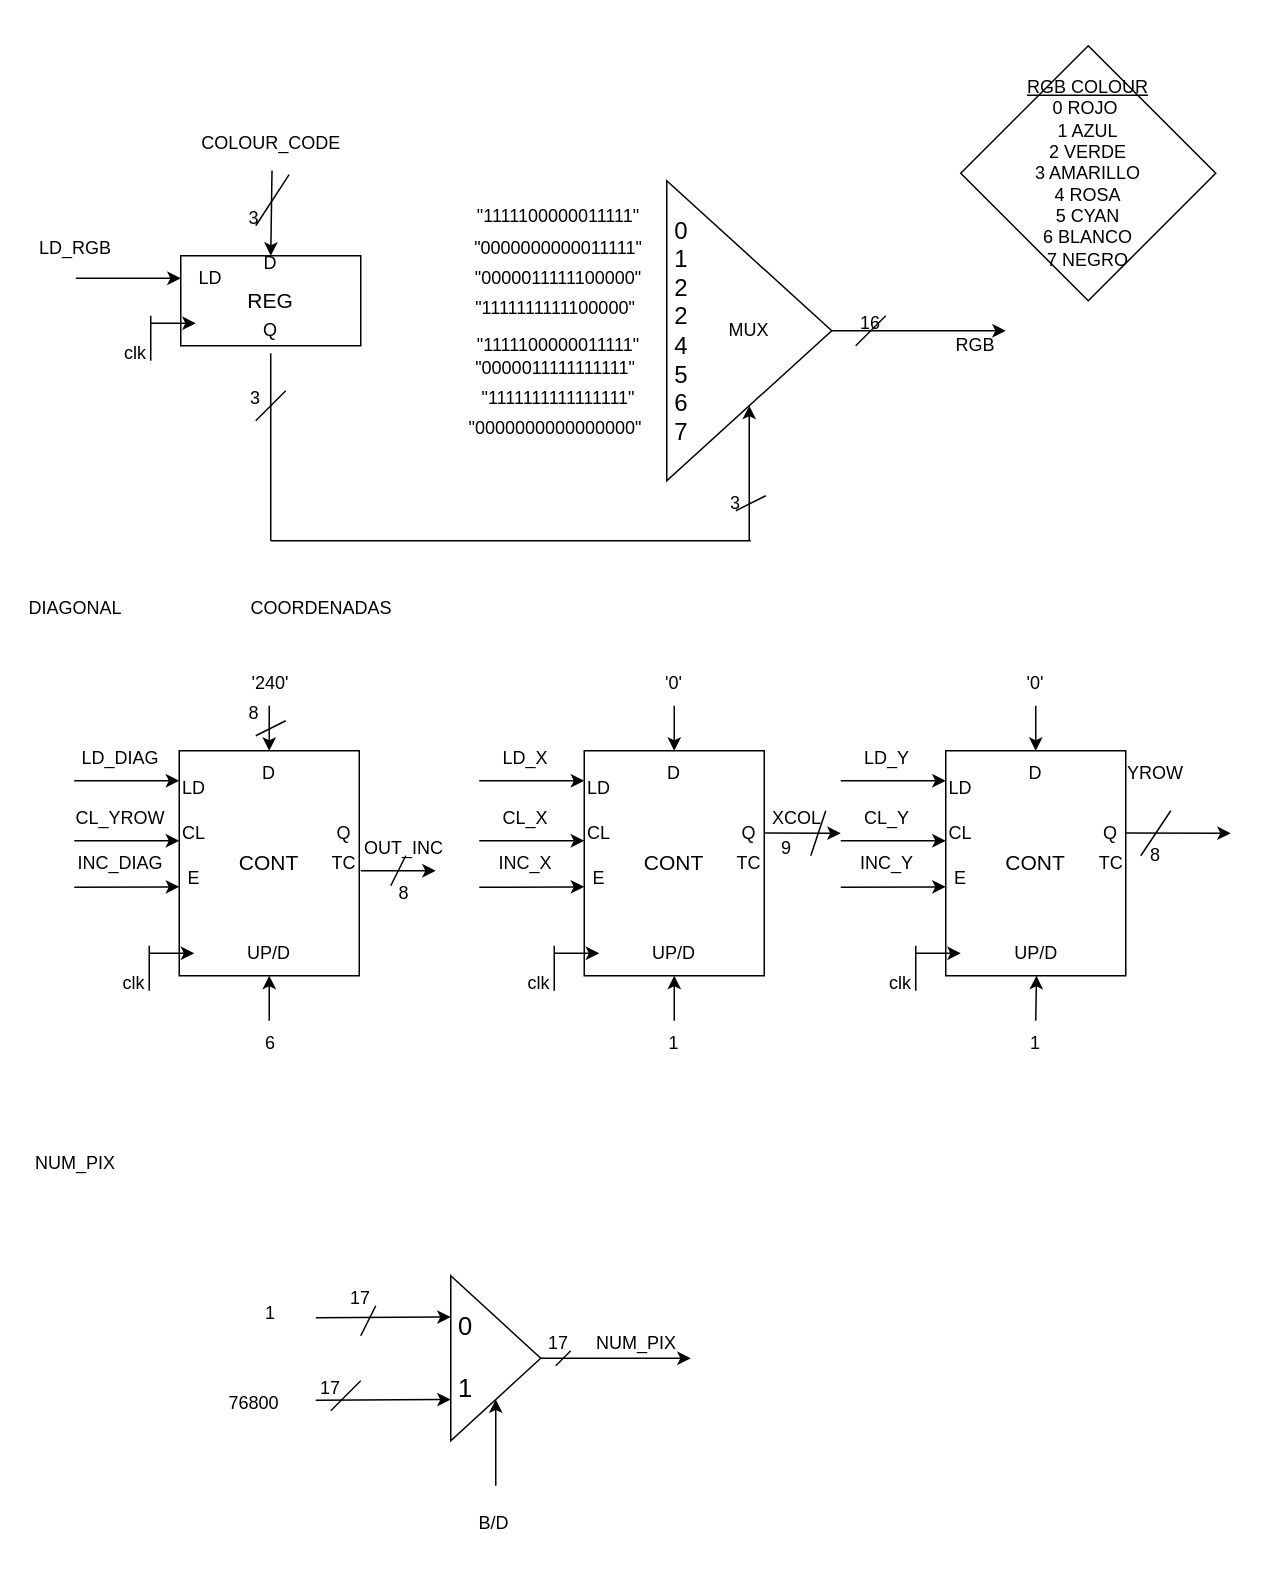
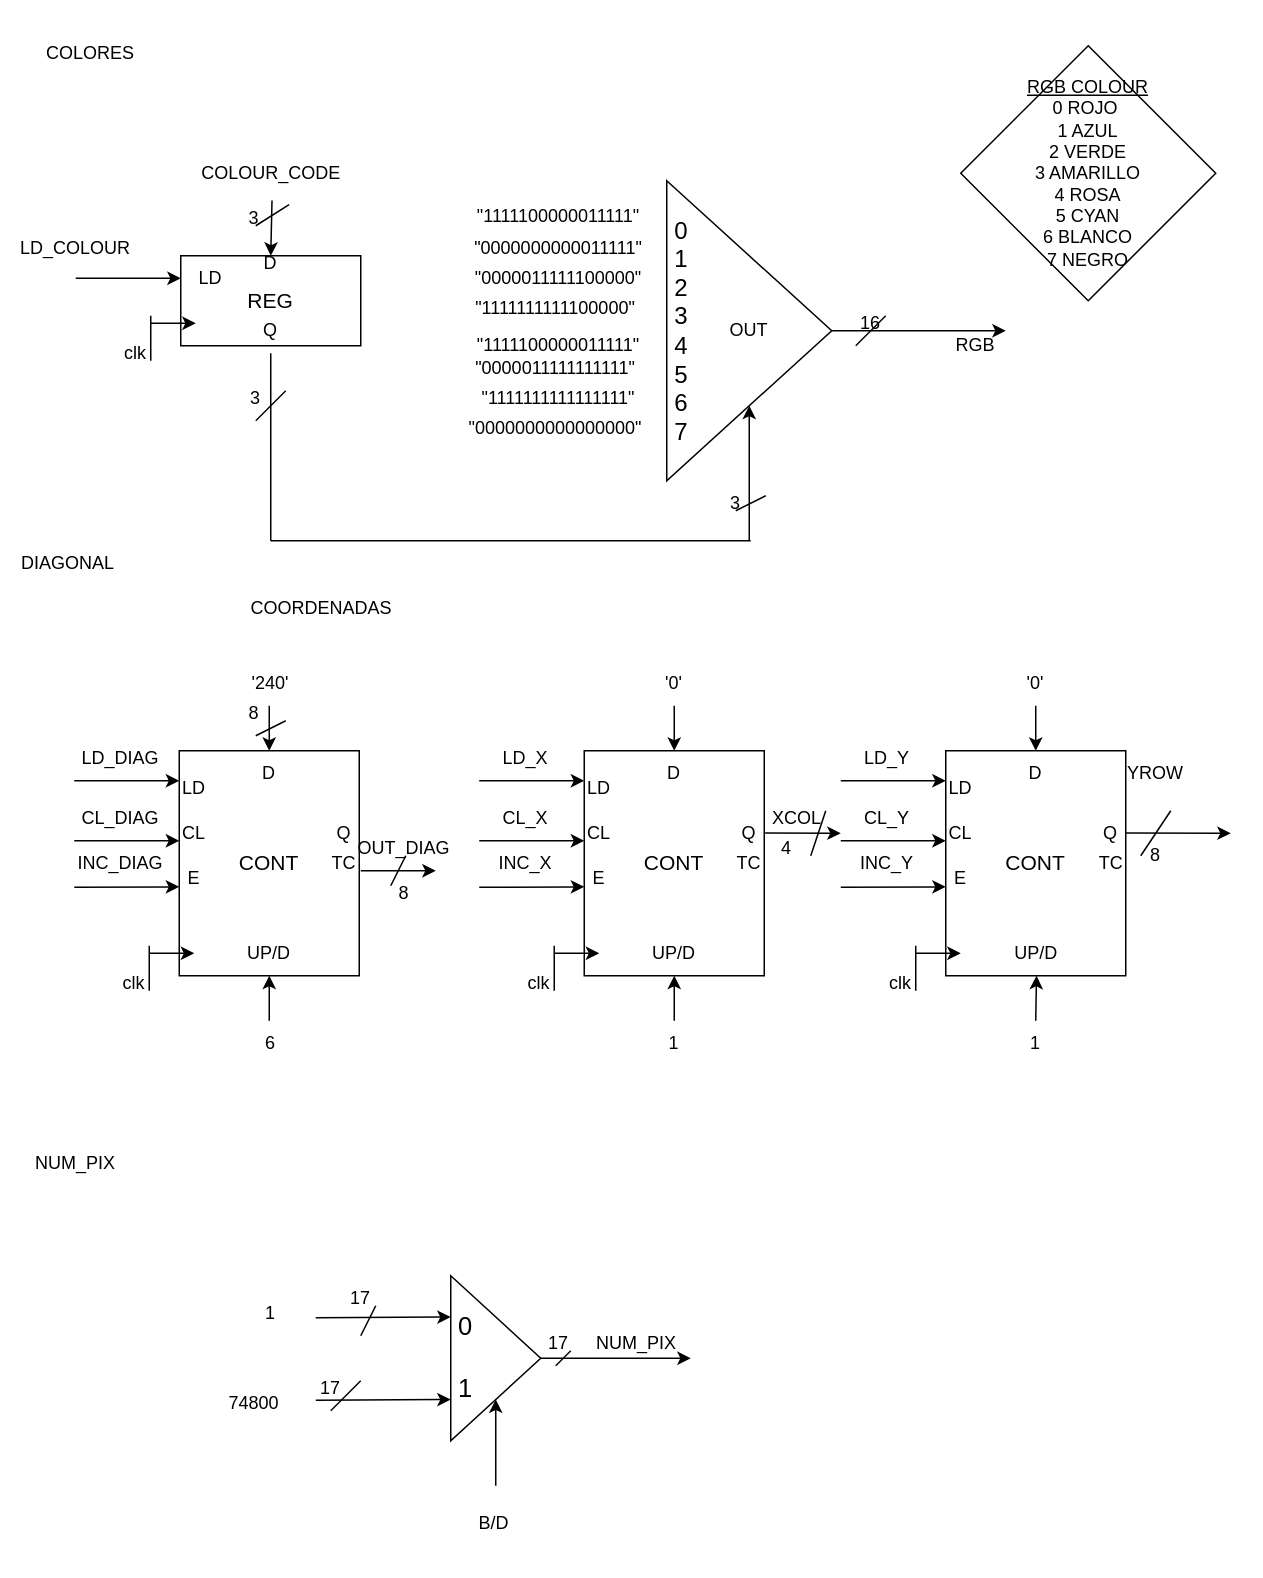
node "COLORES": added
node "COLOUR_CODE": moved (271, 143) -> (271, 173)
node "LD_RGB": label "LD_RGB" -> "LD_COLOUR"
node "0 1 2 2 4 5 6 7": label "0 1 2 2 4 5 6 7" -> "0 1 2 3 4 5 6 7"
node "MUX": label "MUX" -> "OUT"
node "DIAGONAL": moved (76, 608) -> (68, 563)
node "CL_YROW": label "CL_YROW" -> "CL_DIAG"
node "OUT_INC": label "OUT_INC" -> "OUT_DIAG"
node "9": label "9" -> "4"
node "76800": label "76800" -> "74800"
